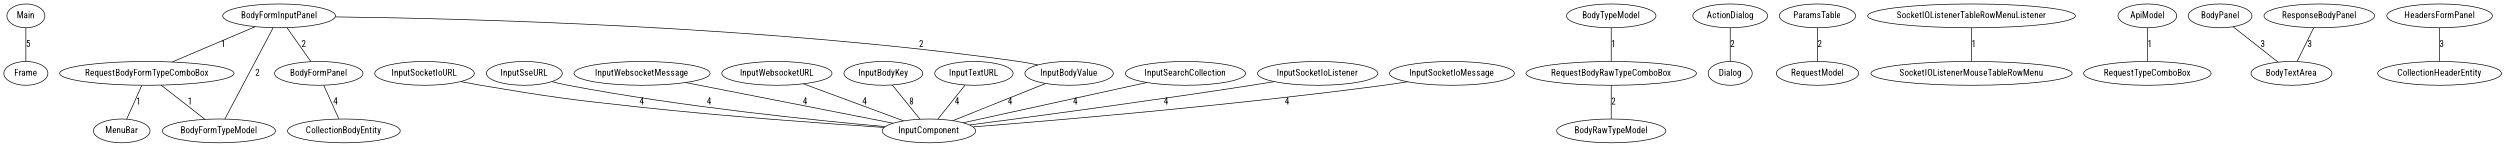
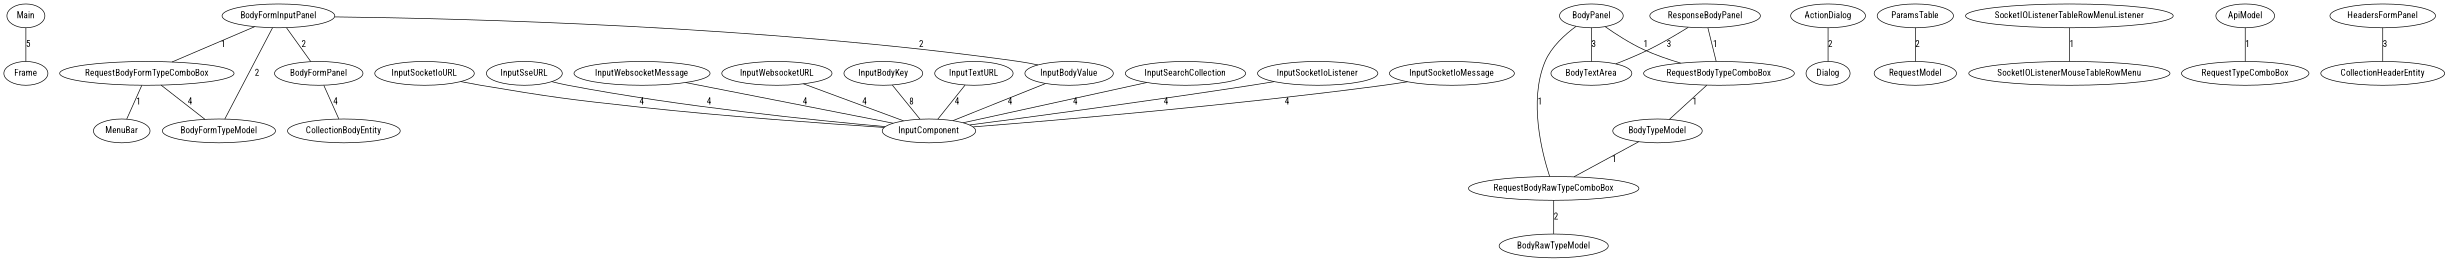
node "RequestBodyTypeComboBox": added
edge "BodyPanel" -- "RequestBodyRawTypeComboBox": added, label "1"
edge "RequestBodyFormTypeComboBox" -- "BodyFormTypeModel": label "1" -> "4"
